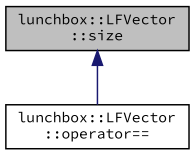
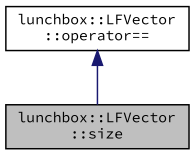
edge "lunchbox::LFVector ::operator==" -> "lunchbox::LFVector ::size": reversed
